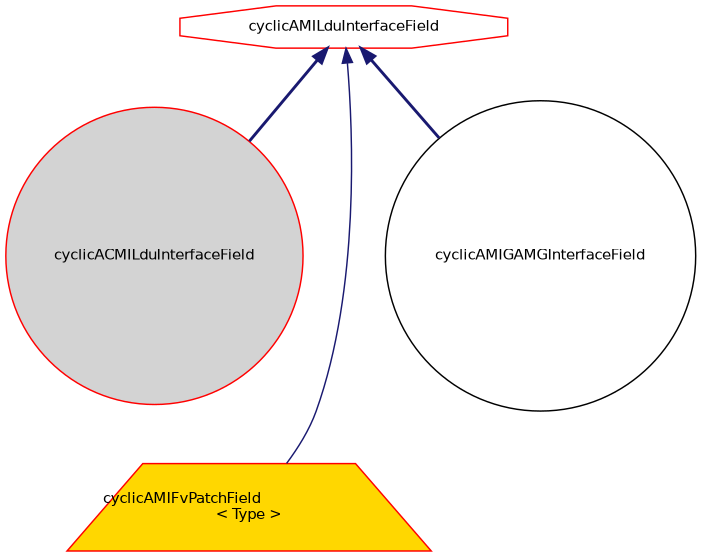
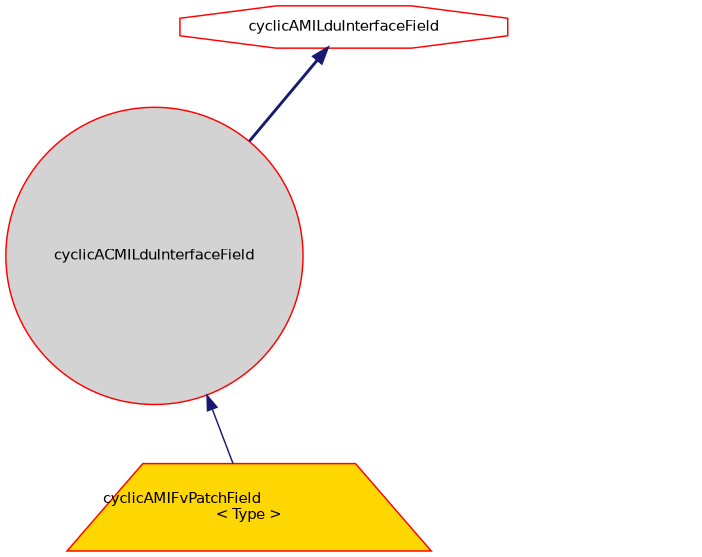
node "cyclicAMIGAMGInterfaceField": removed
edge "cyclicAMIFvPatchField < Type >" -> "cyclicAMILduInterfaceField": now "cyclicAMIFvPatchField < Type >" -> "cyclicACMILduInterfaceField"
